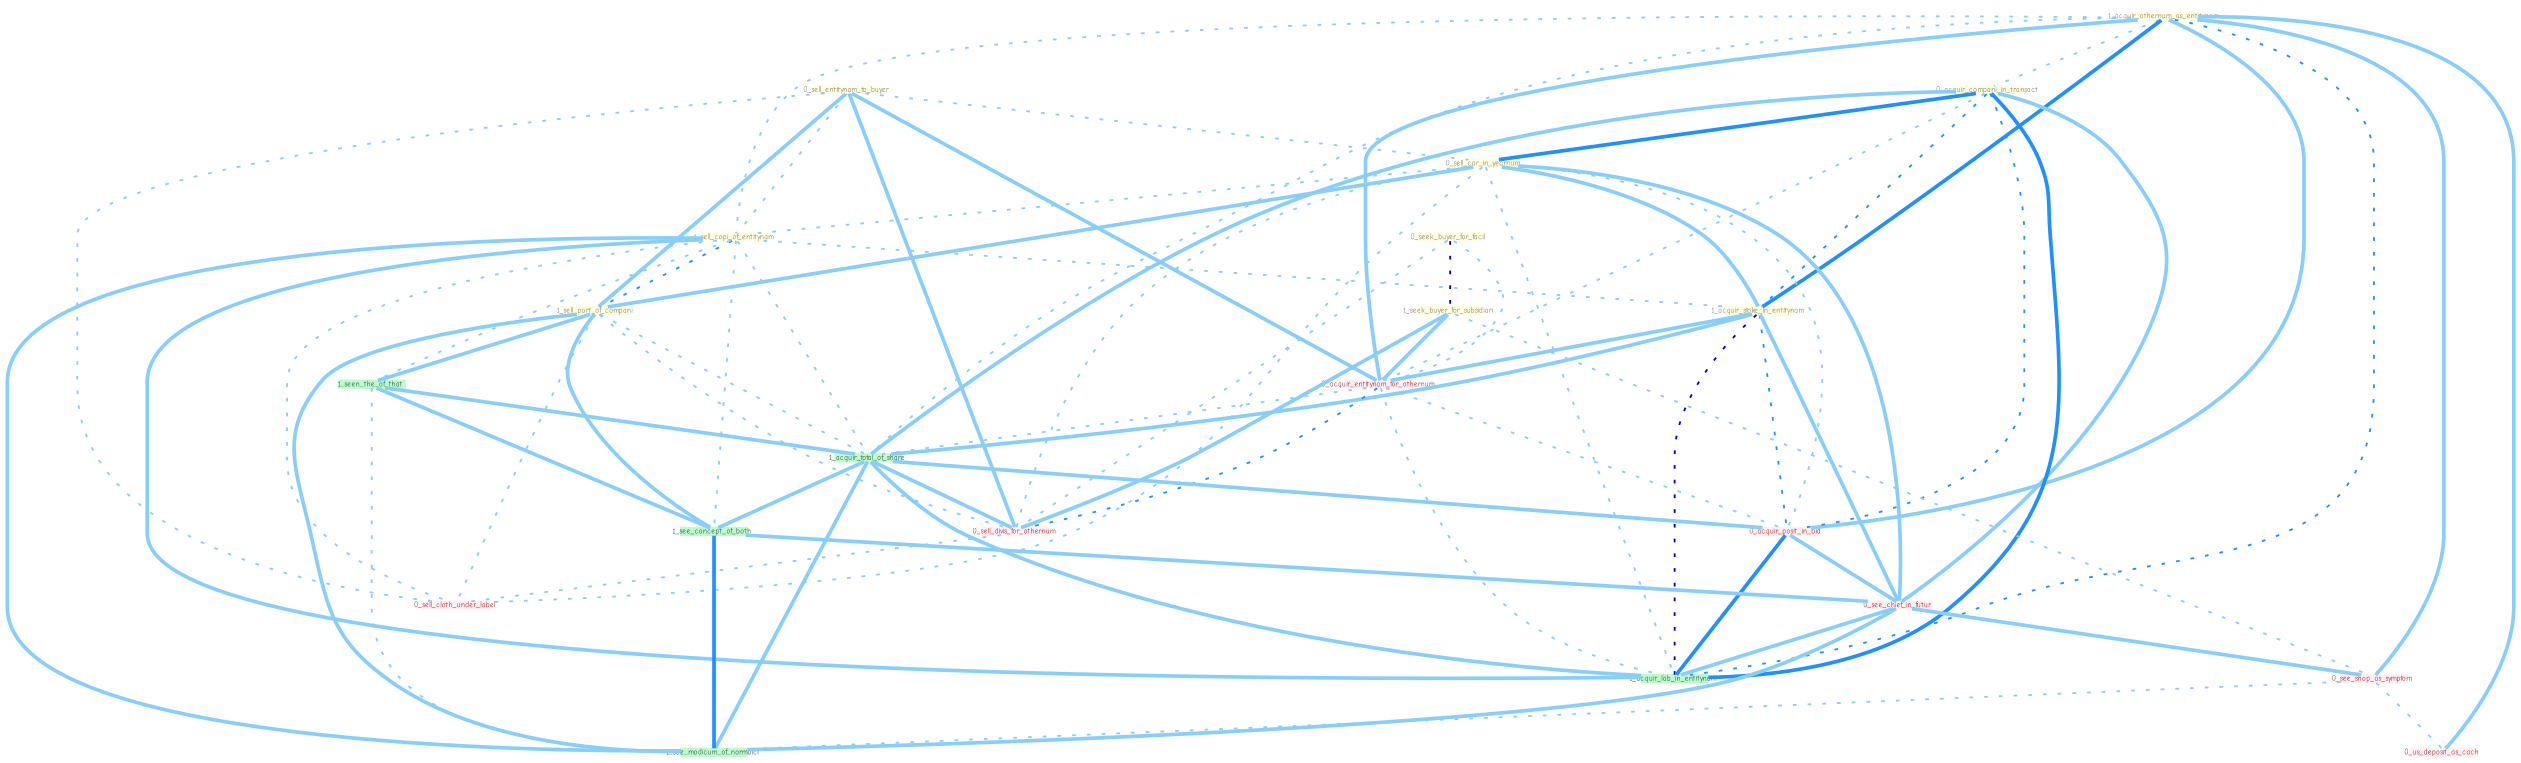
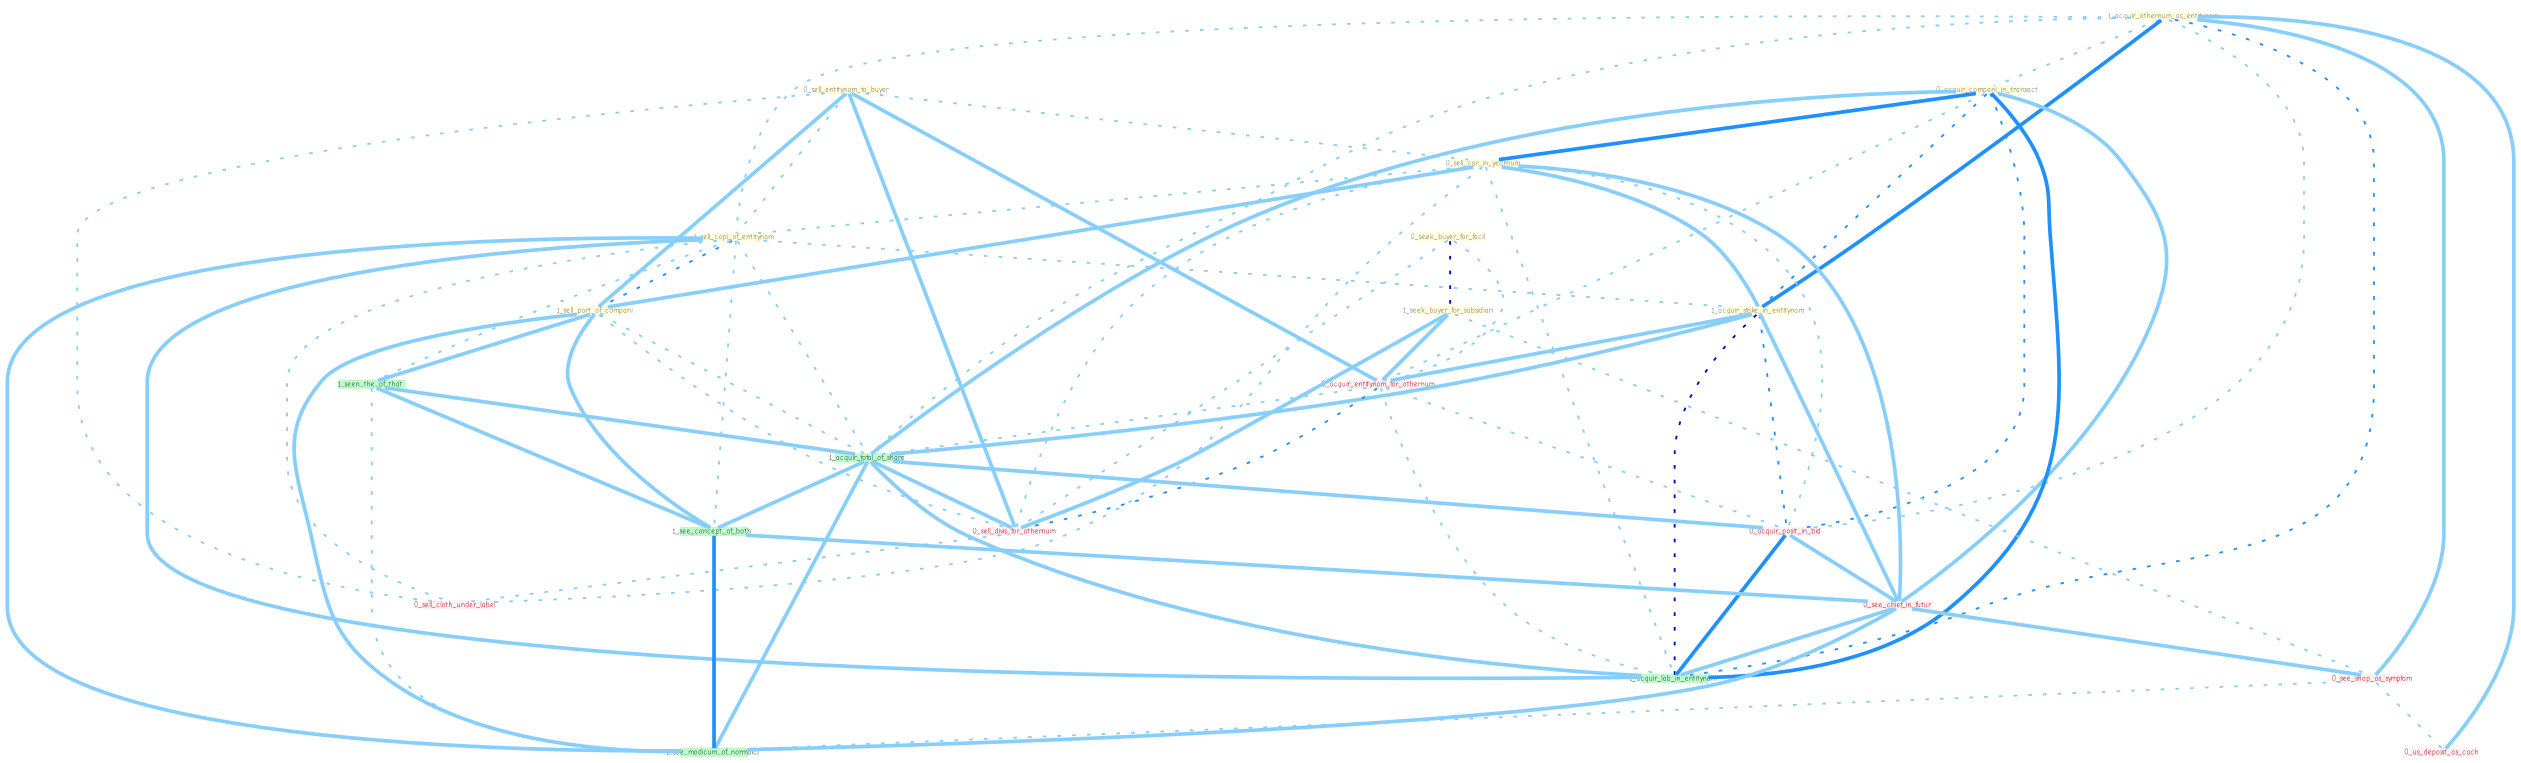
edge "1_acquir_othernum_as_entitynam" -- "0_acquir_entitynam_for_othernum": removed
edge "1_acquir_othernum_as_entitynam" -- "0_acquir_posit_in_bid": style bold -> dotted
edge "1_sell_part_of_compani" -- "0_sell_cloth_under_label": removed
